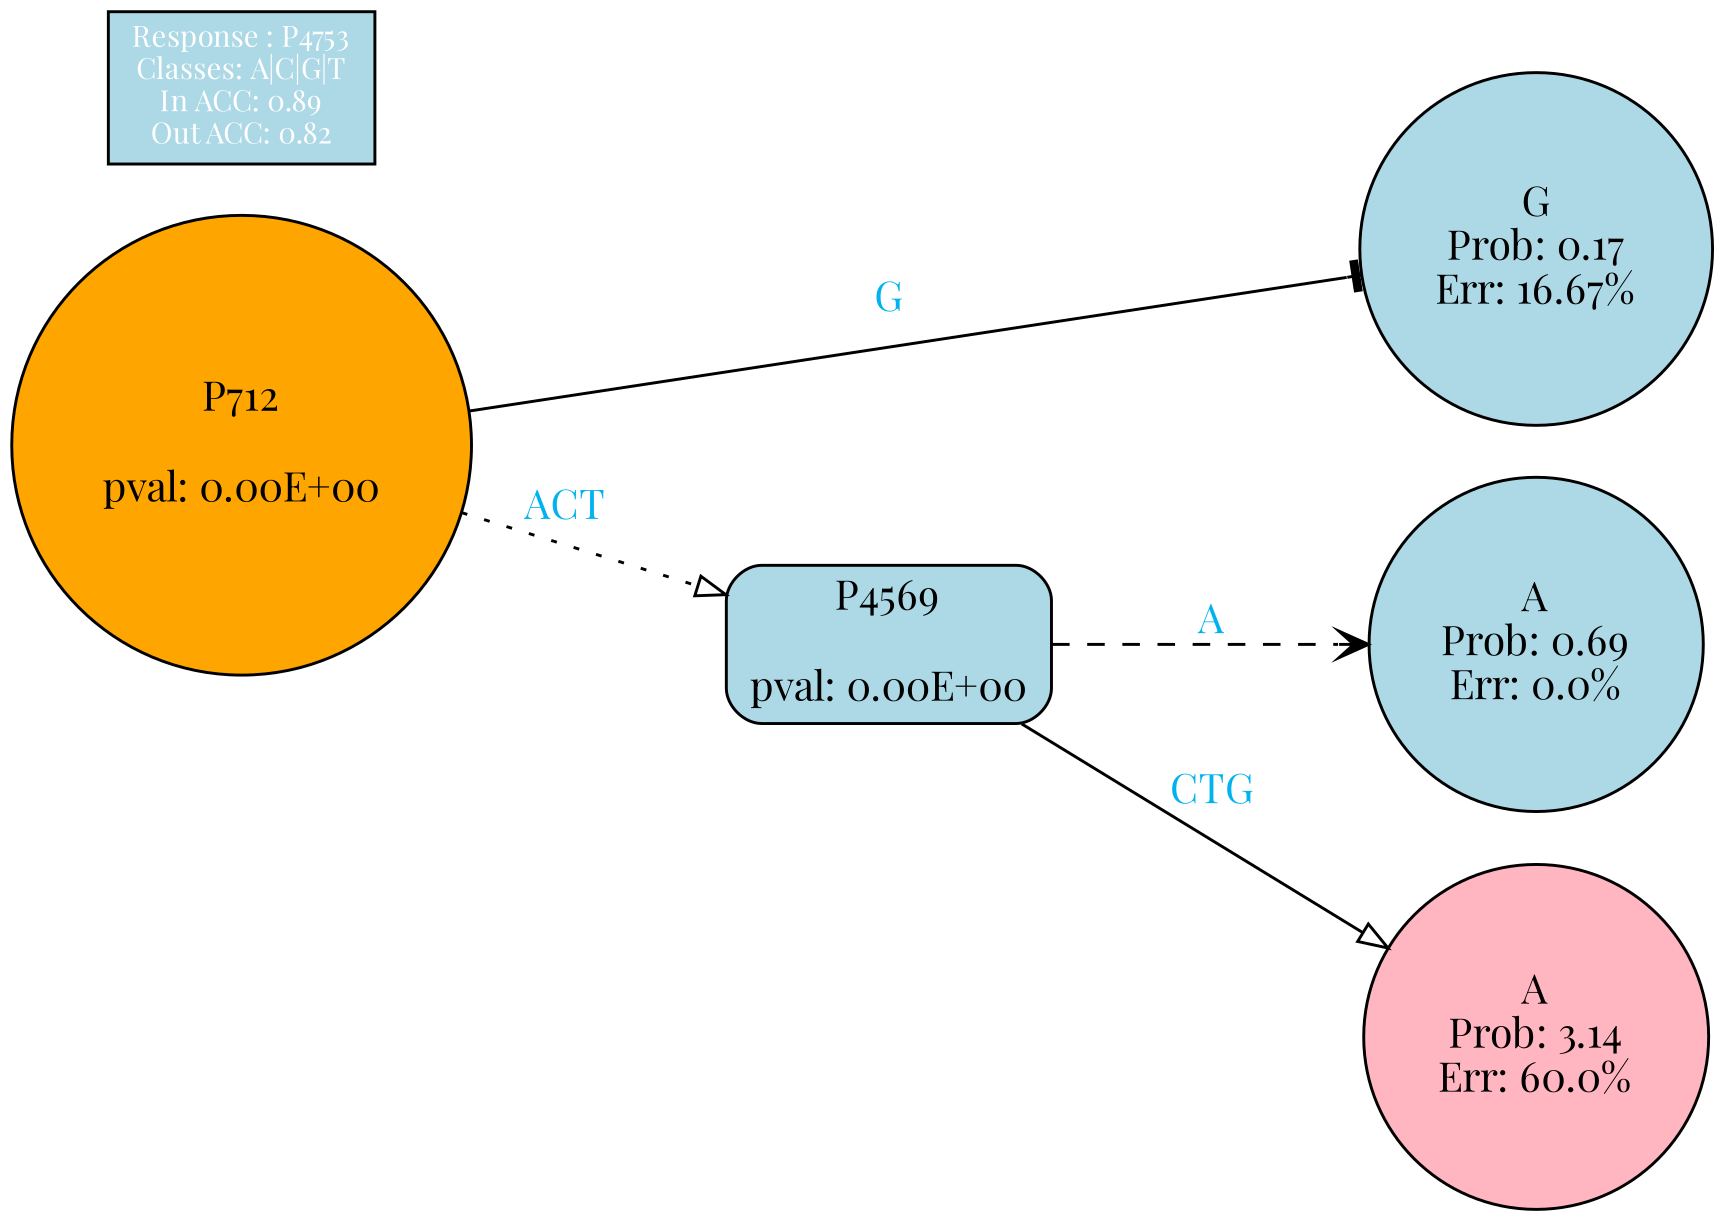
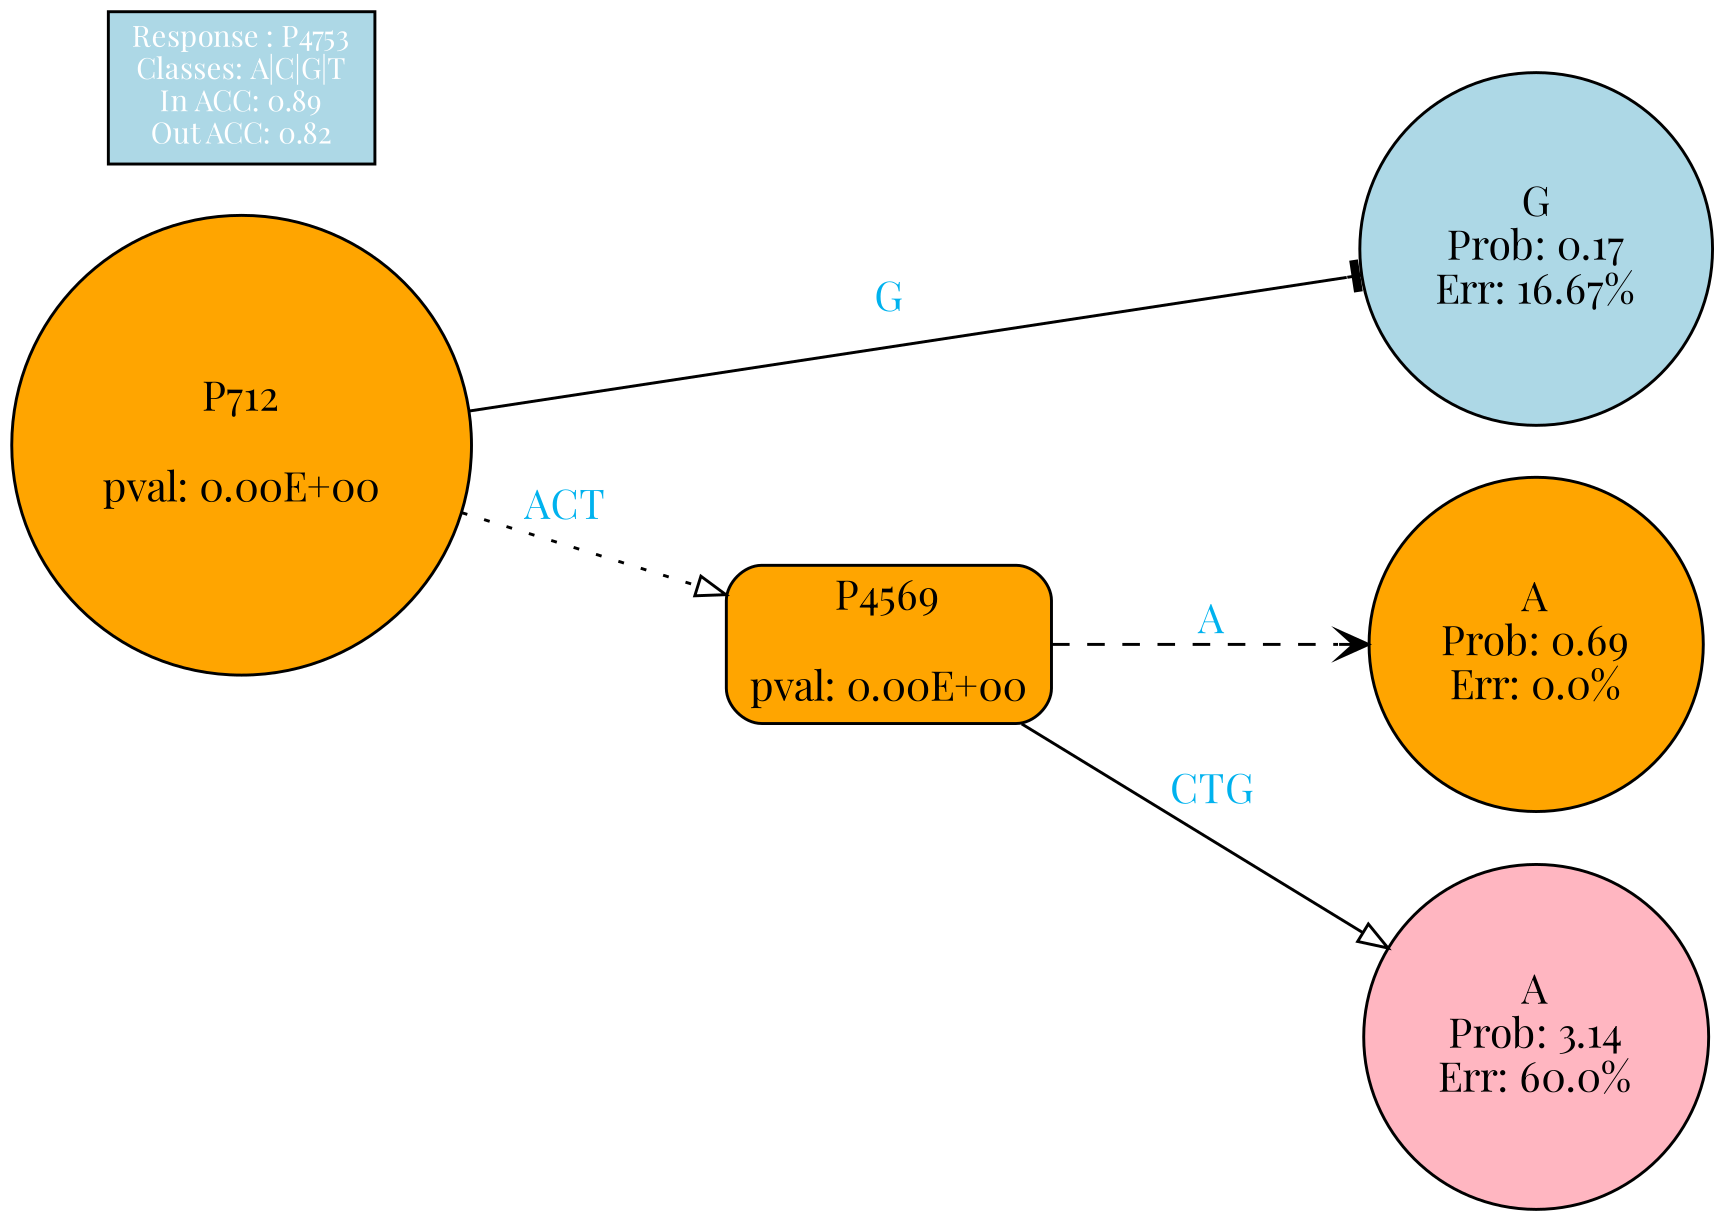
node "P4569 pval: 0.00E+00": fillcolor lightblue -> orange
node "A Prob: 0.69 Err: 0.0%": fillcolor lightblue -> orange
